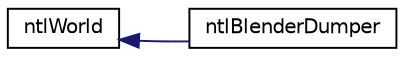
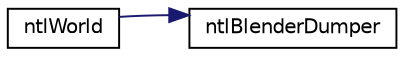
edge "ntlBlenderDumper" -> "ntlWorld": reversed
